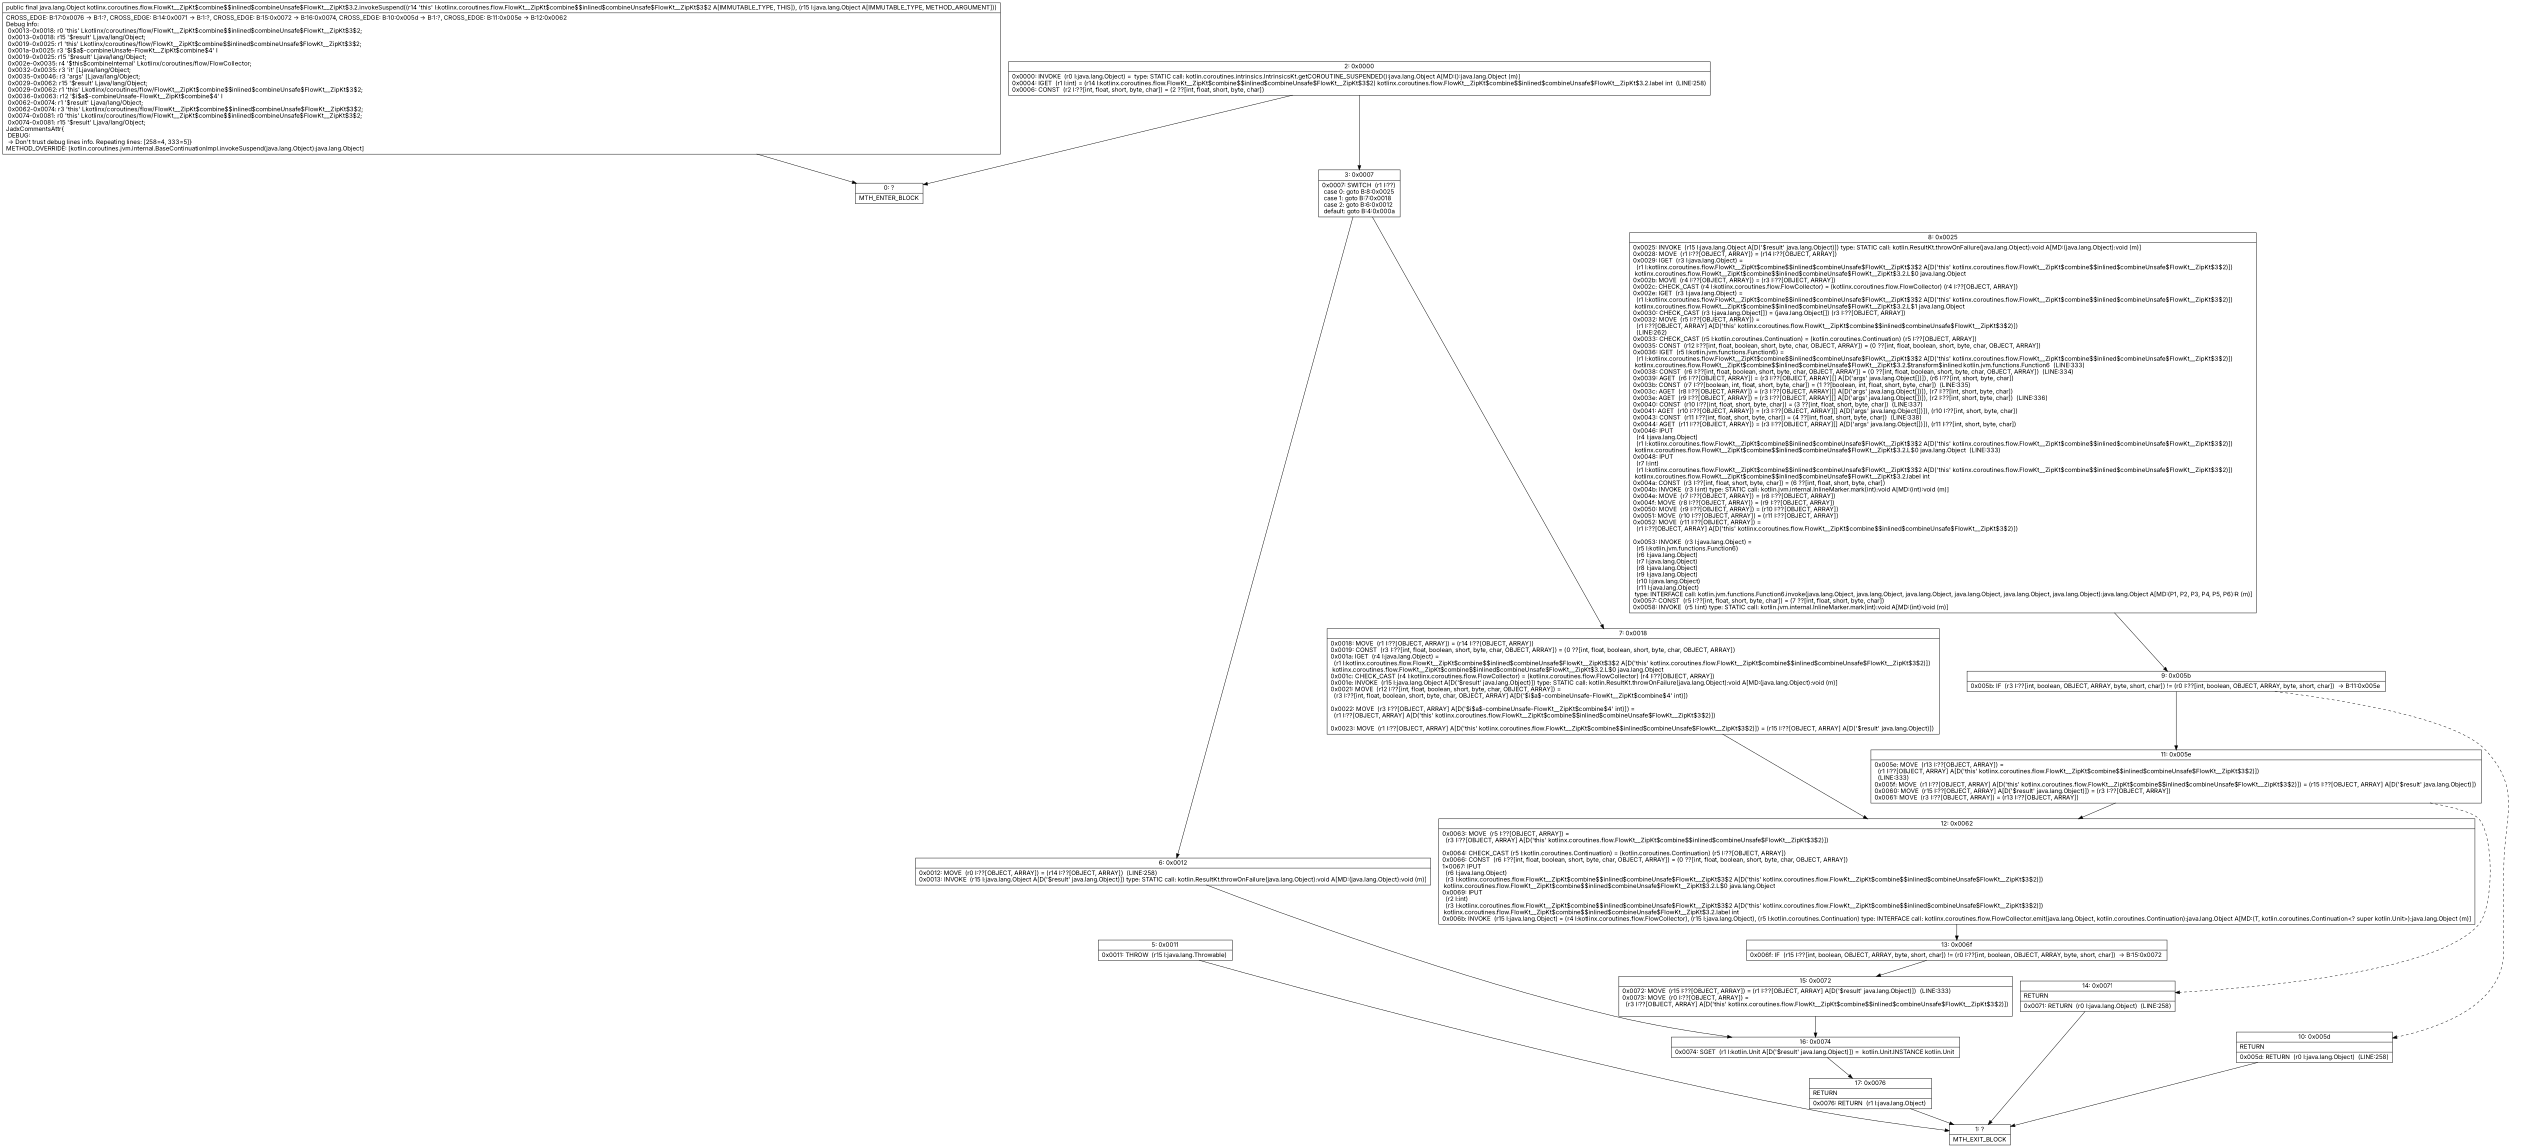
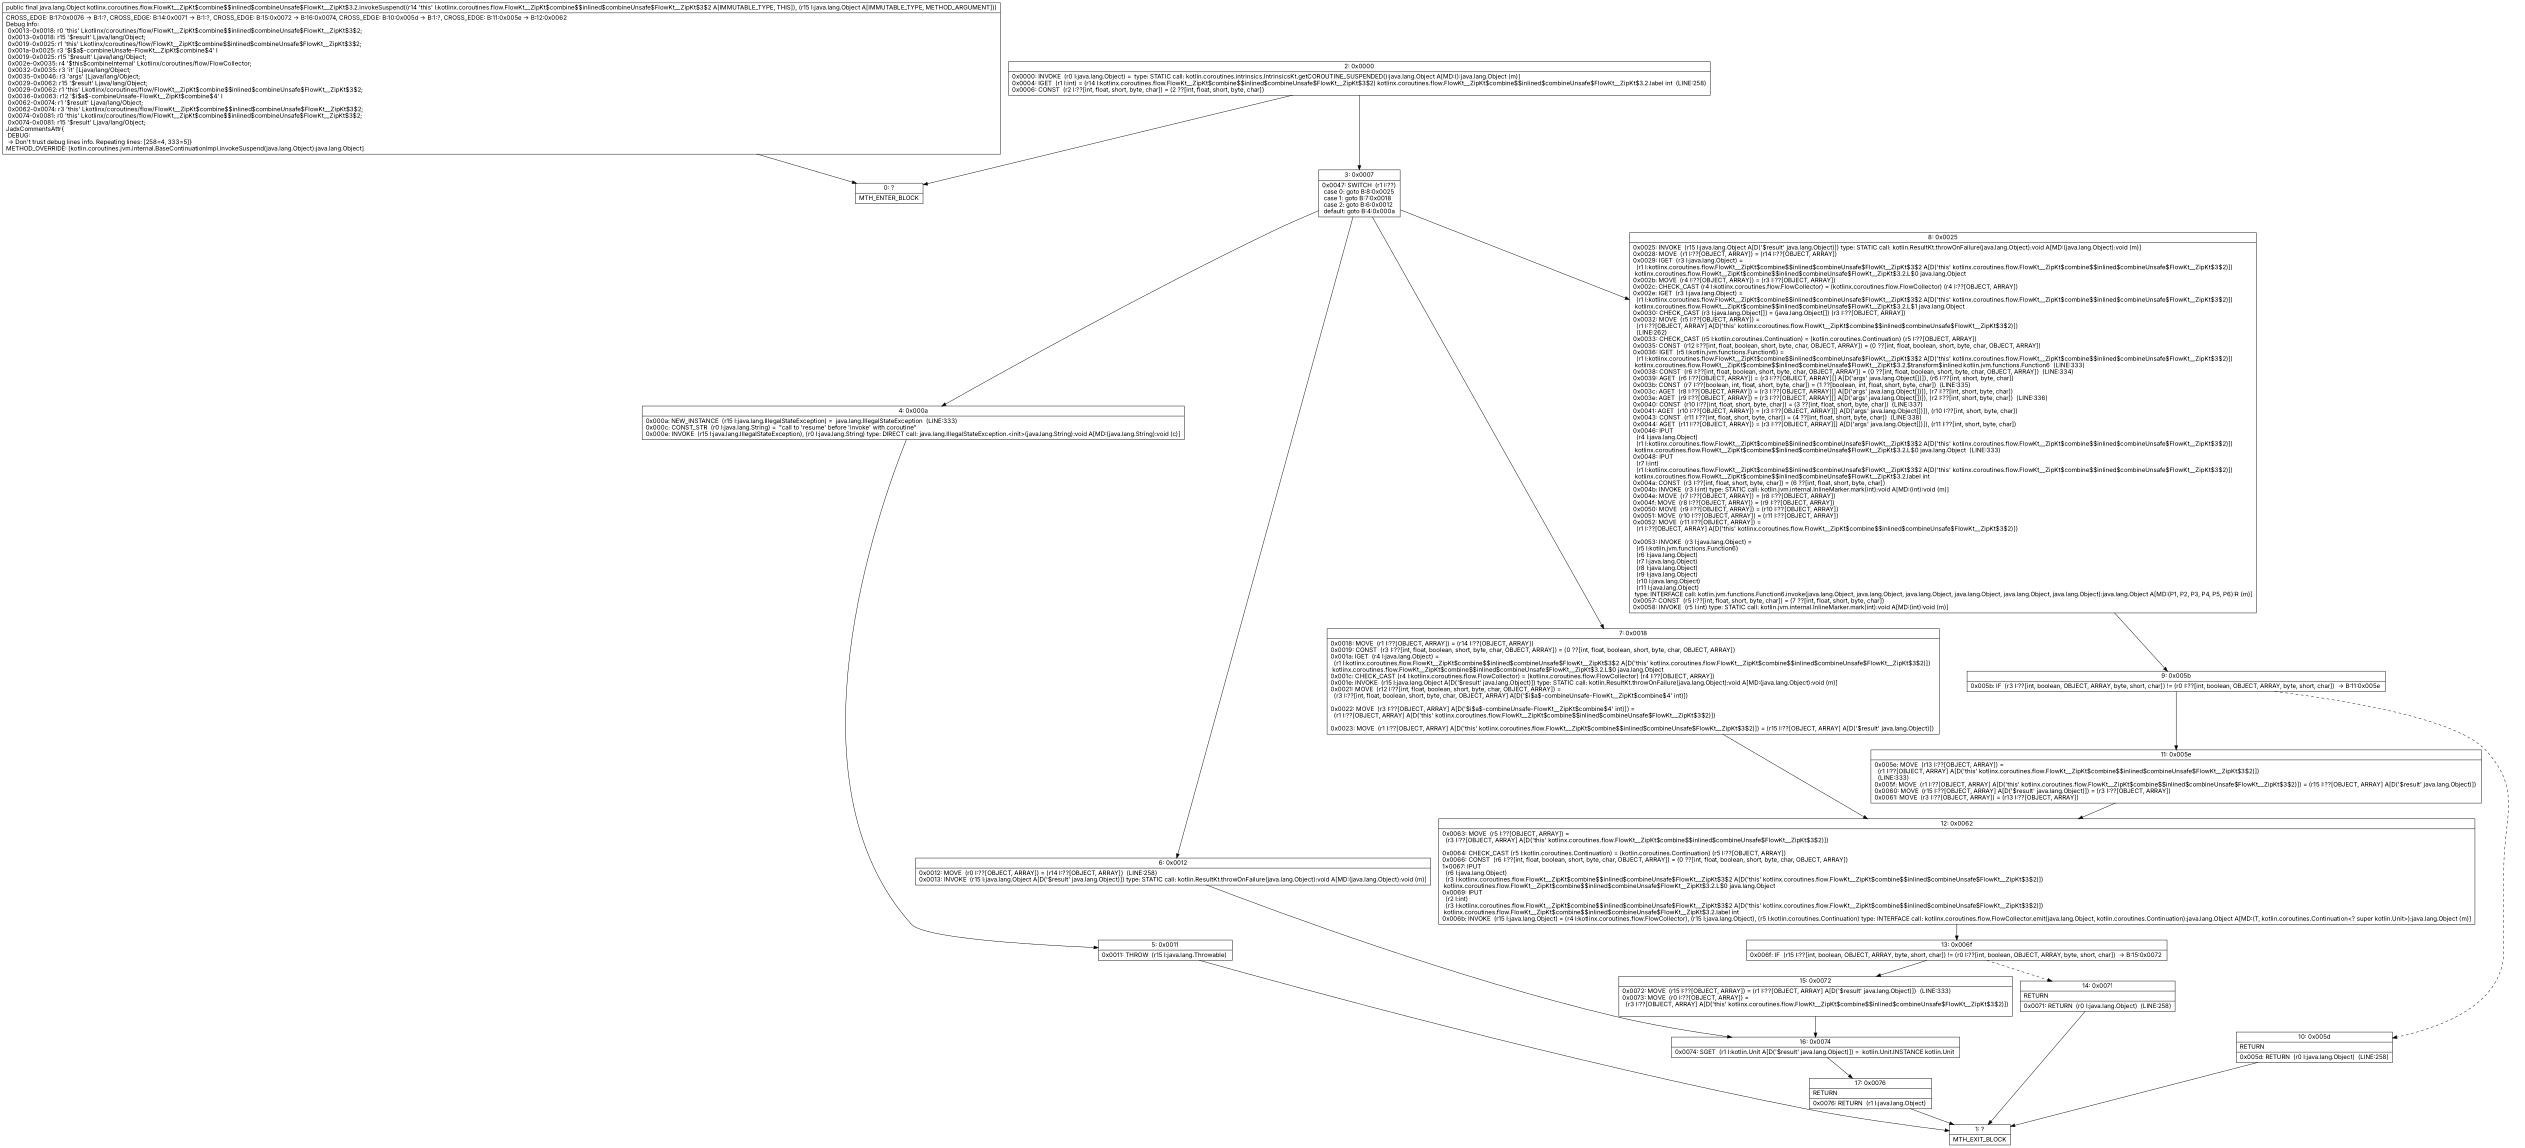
node "3: 0x0007": text "0x0007: SWITCH  (r1 I:??)" -> "0x0047: SWITCH  (r1 I:??)"
edge "3: 0x0007" -> "8: 0x0025": added
node "4: 0x000a": added
edge "11: 0x005e" -> "14: 0x0071": now "13: 0x006f" -> "14: 0x0071"
